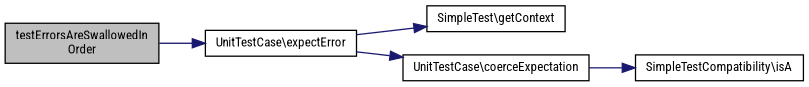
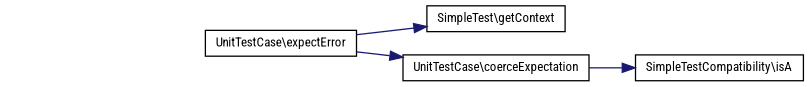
node "testErrorsAreSwallowedIn Order": removed
